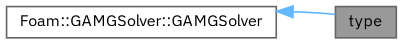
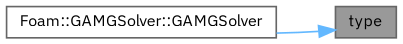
edge "type" -> "Foam::GAMGSolver::GAMGSolver": reversed
